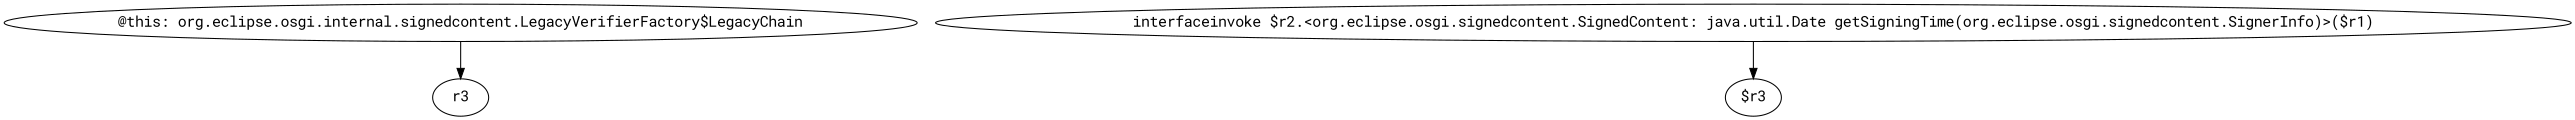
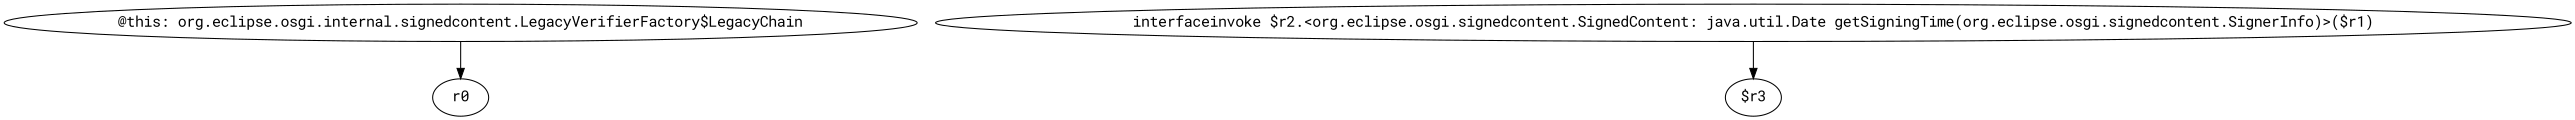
node "r3": label "r3" -> "r0"
